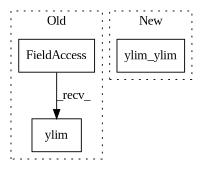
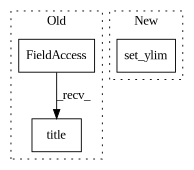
node "ylim_ylim": label "ylim_ylim" -> "set_ylim"
node "ylim": label "ylim" -> "title"
